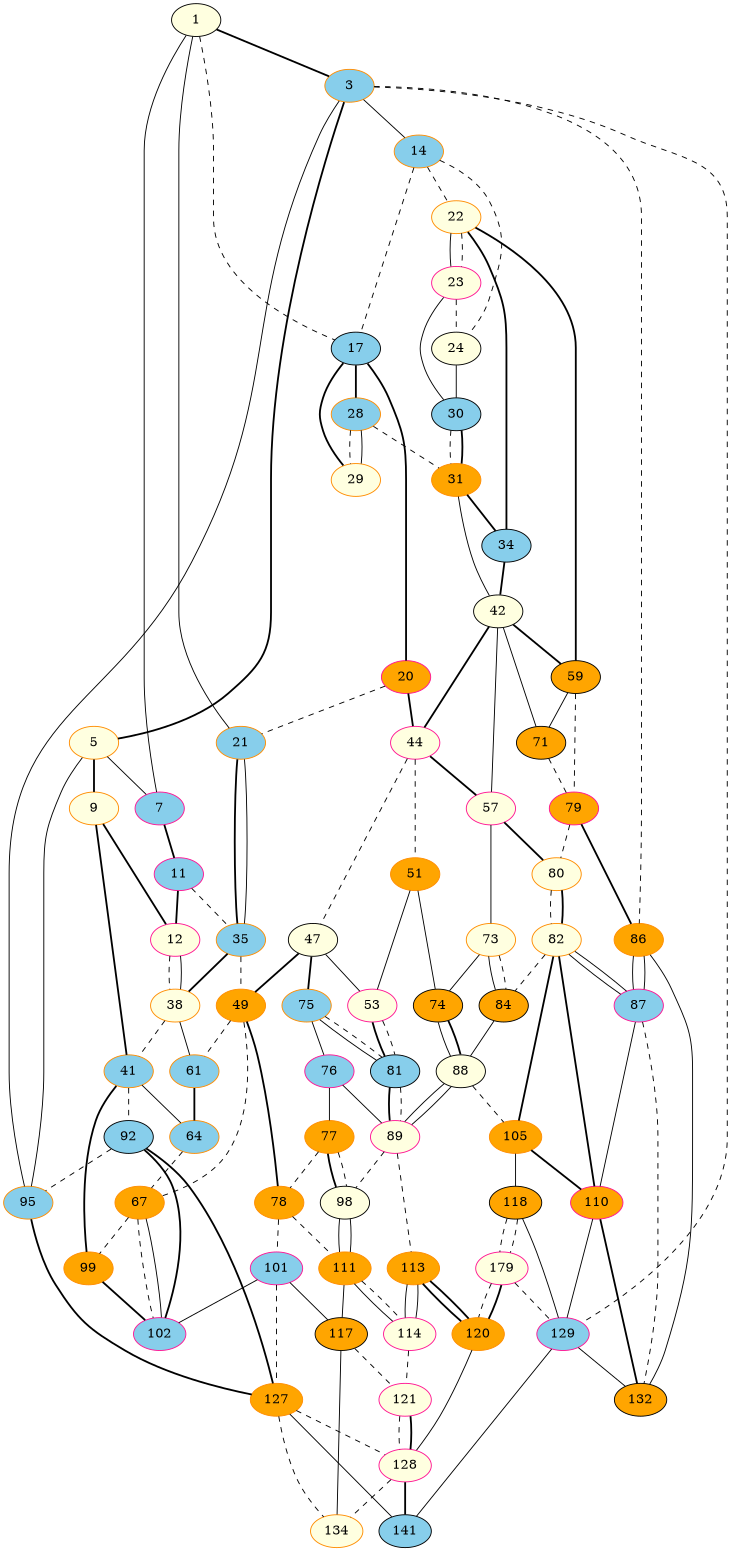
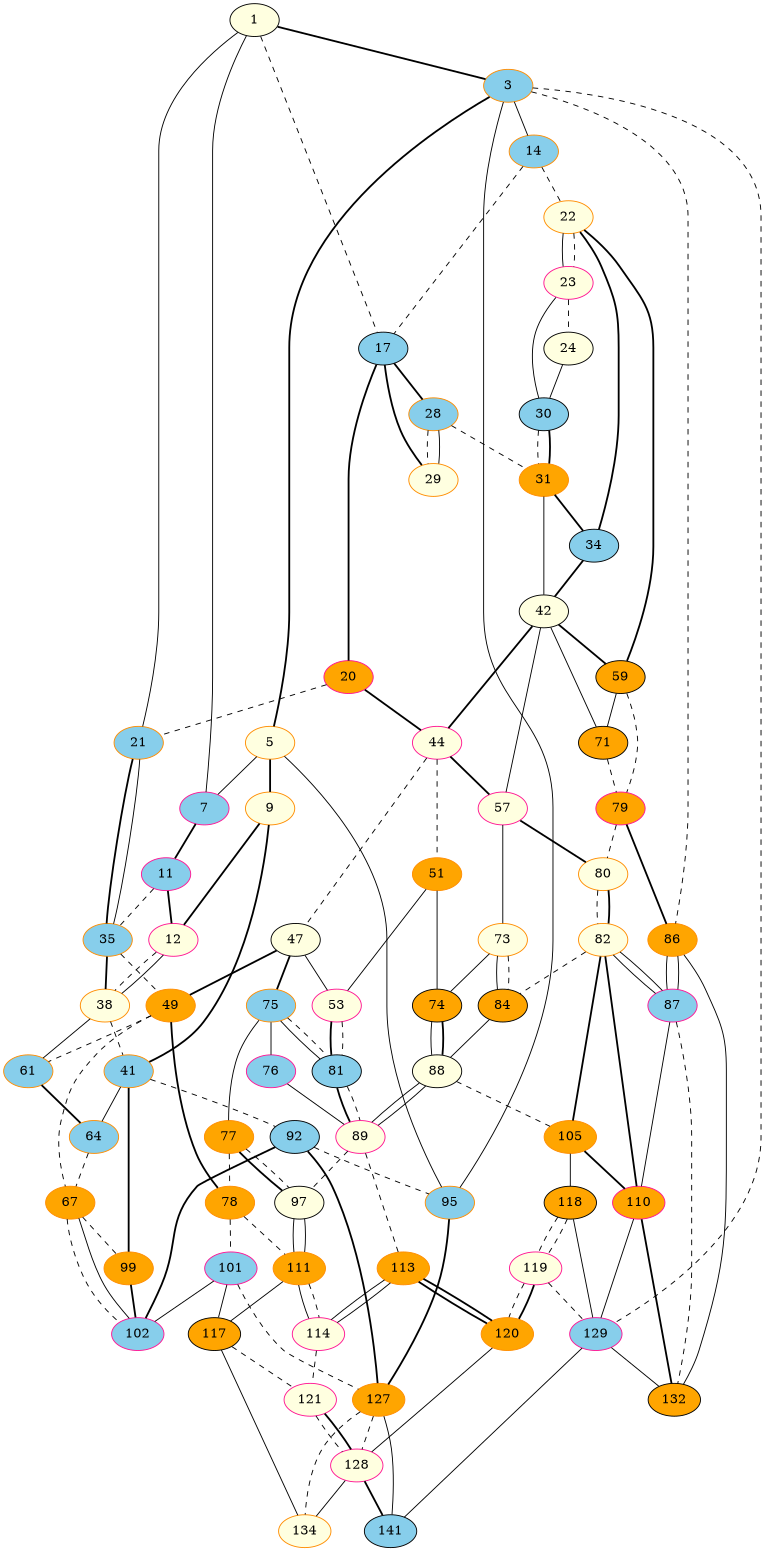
edge "14" -- "24": removed
edge "76" -- "77": now "75" -- "77"
node "98": label "98" -> "97"
node "179": label "179" -> "119"
edge "128" -- "134": style dashed -> solid
